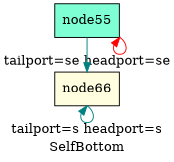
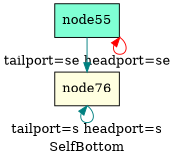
node "node66": label "node66" -> "node76"
